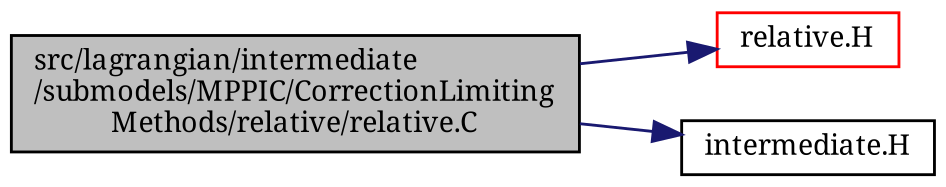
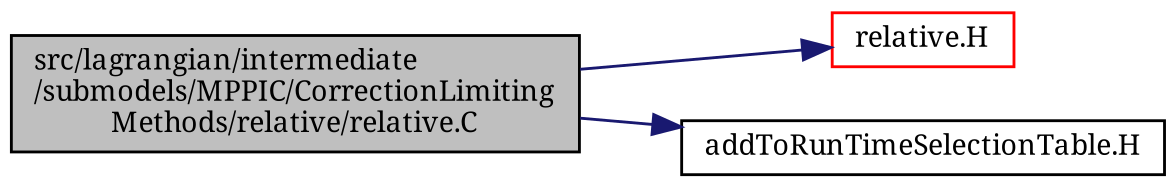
node "intermediate.H": label "intermediate.H" -> "addToRunTimeSelectionTable.H"
